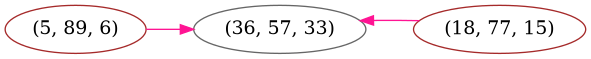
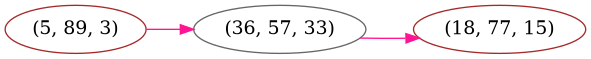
edge "(18, 77, 15)" -> "(36, 57, 33)": reversed
node "(5, 89, 6)": label "(5, 89, 6)" -> "(5, 89, 3)"
